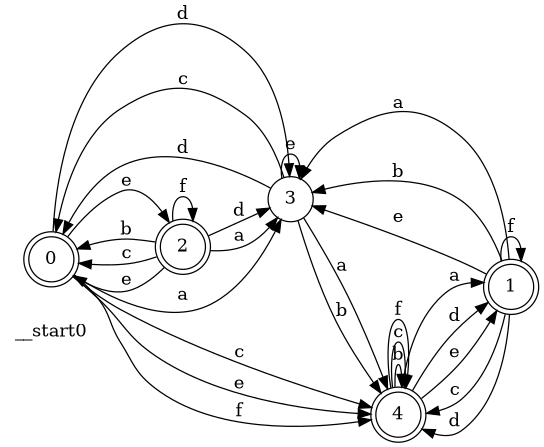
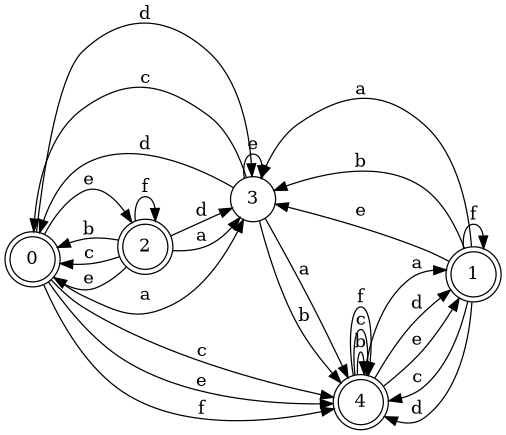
node "__start0": removed
